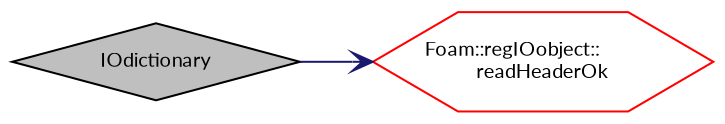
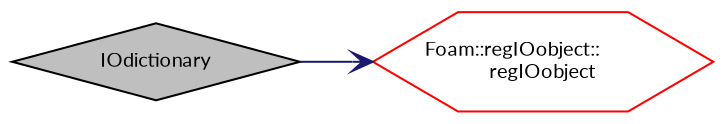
node "Foam::regIOobject:: readHeaderOk": label "Foam::regIOobject:: readHeaderOk" -> "Foam::regIOobject:: regIOobject"
